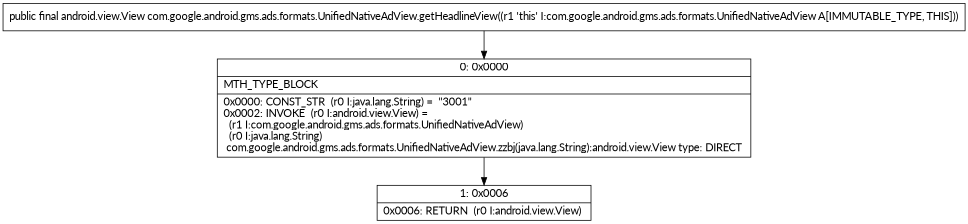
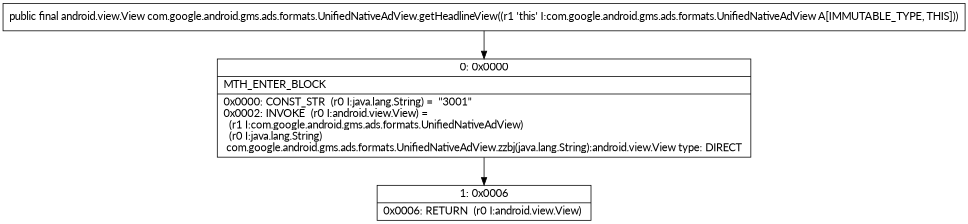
node "0: 0x0000": text "MTH_TYPE_BLOCK" -> "MTH_ENTER_BLOCK"
